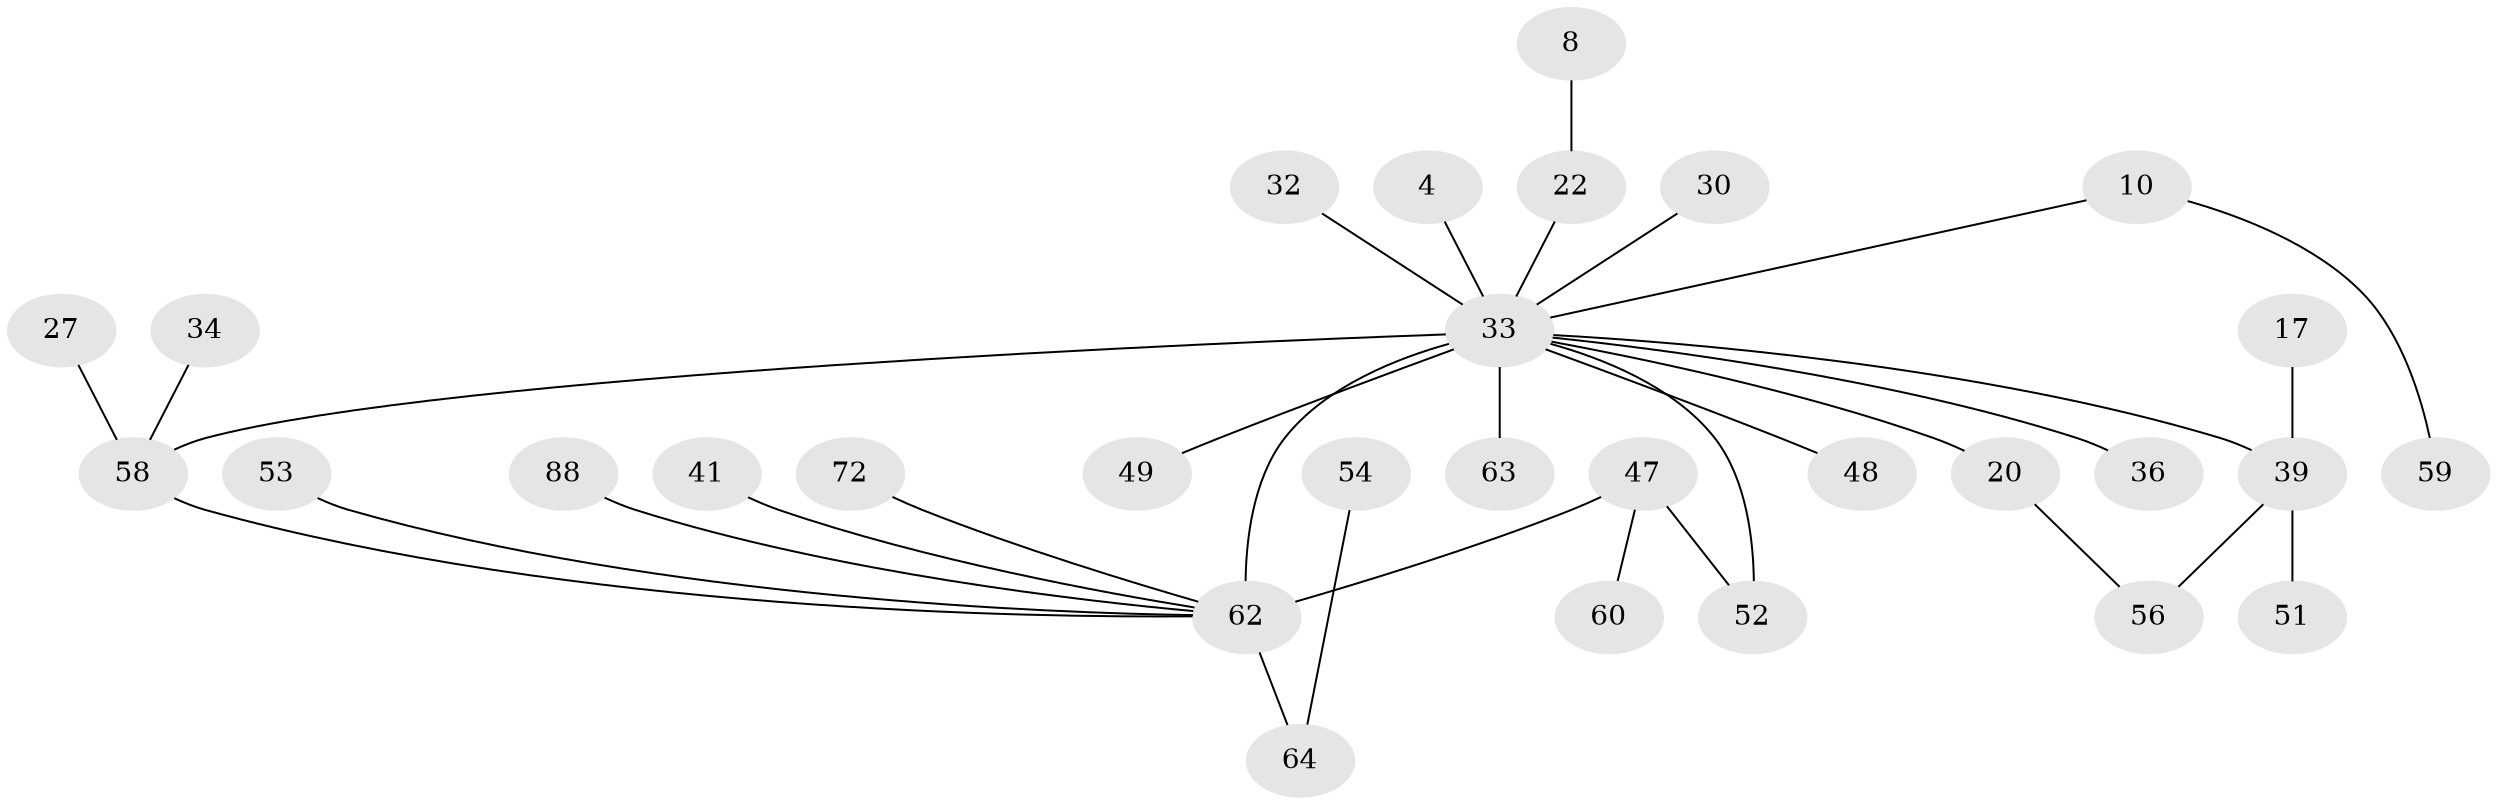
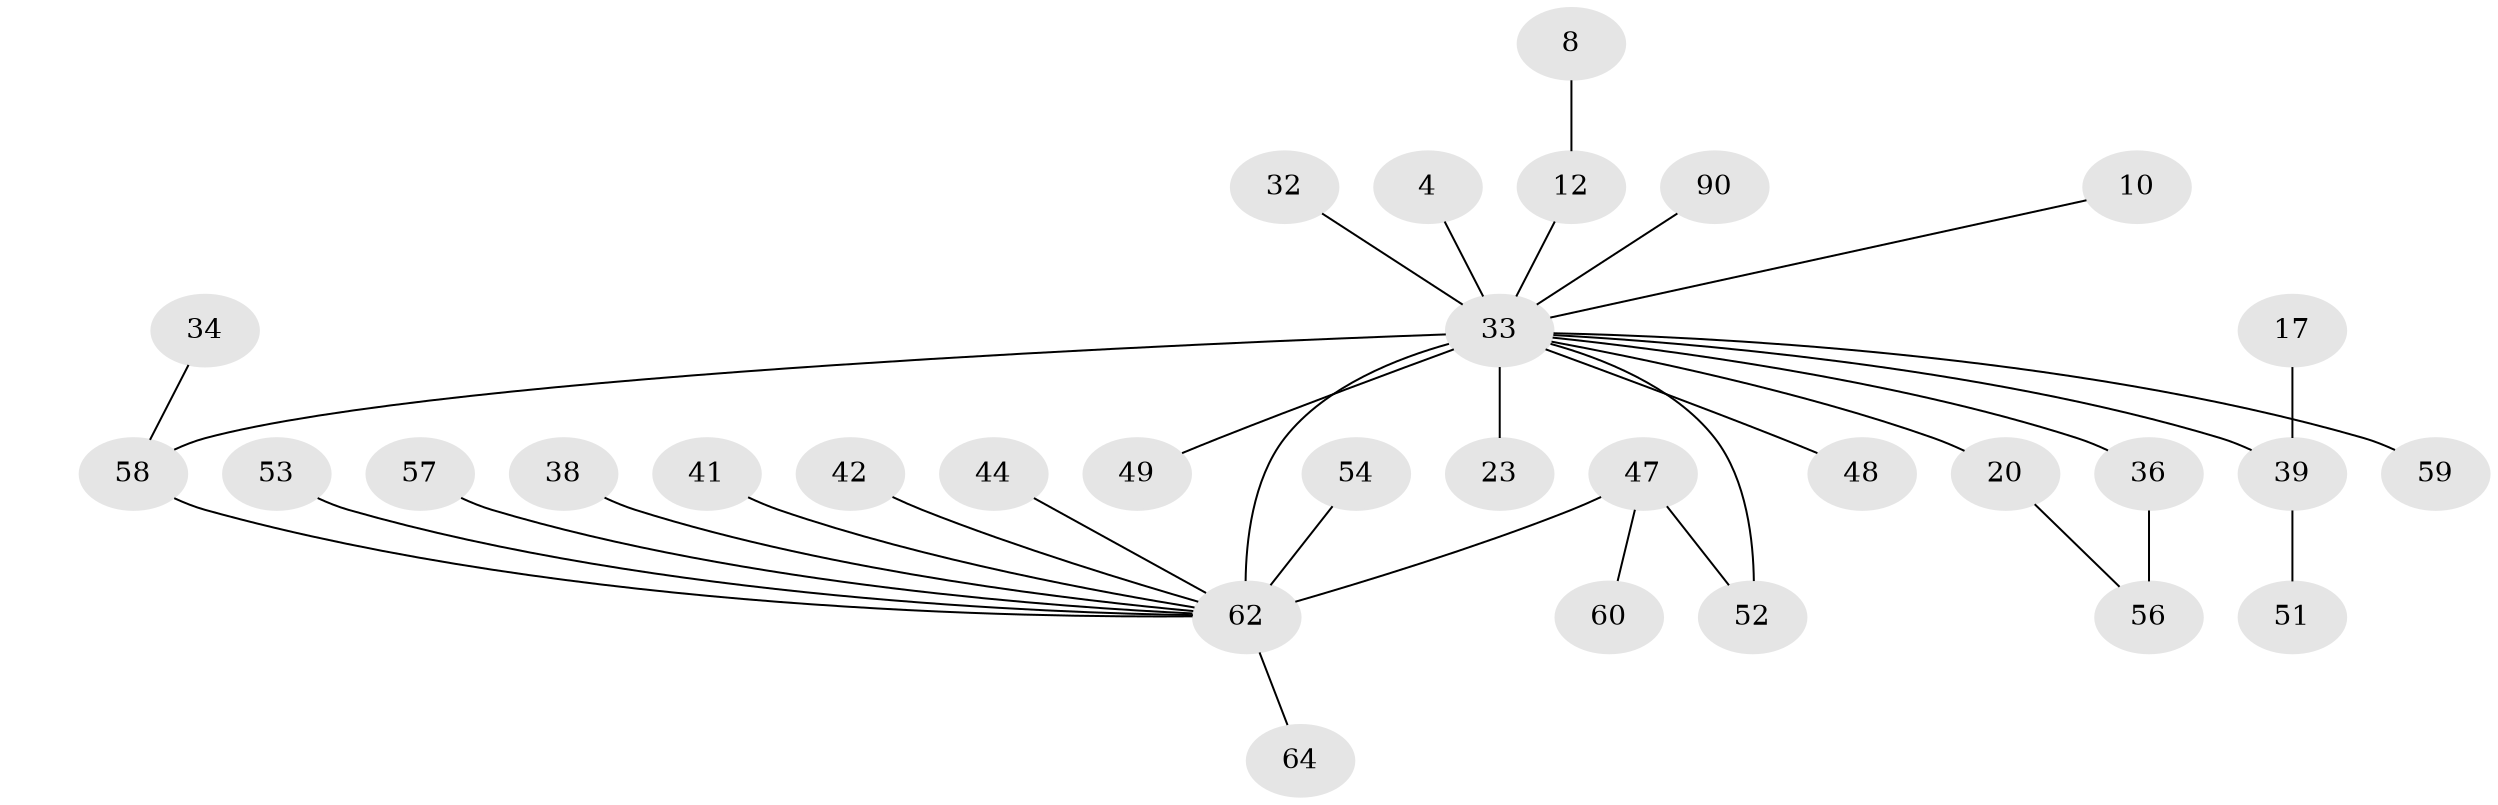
node "22": label "22" -> "12"
node "30": label "30" -> "90"
edge "10" -- "59": now "33" -- "59"
node "27": removed
node "57": added
node "88": label "88" -> "38"
node "72": label "72" -> "42"
node "44": added
node "63": label "63" -> "23"
edge "39" -- "56": now "36" -- "56"
edge "54" -- "64": now "54" -- "62"
